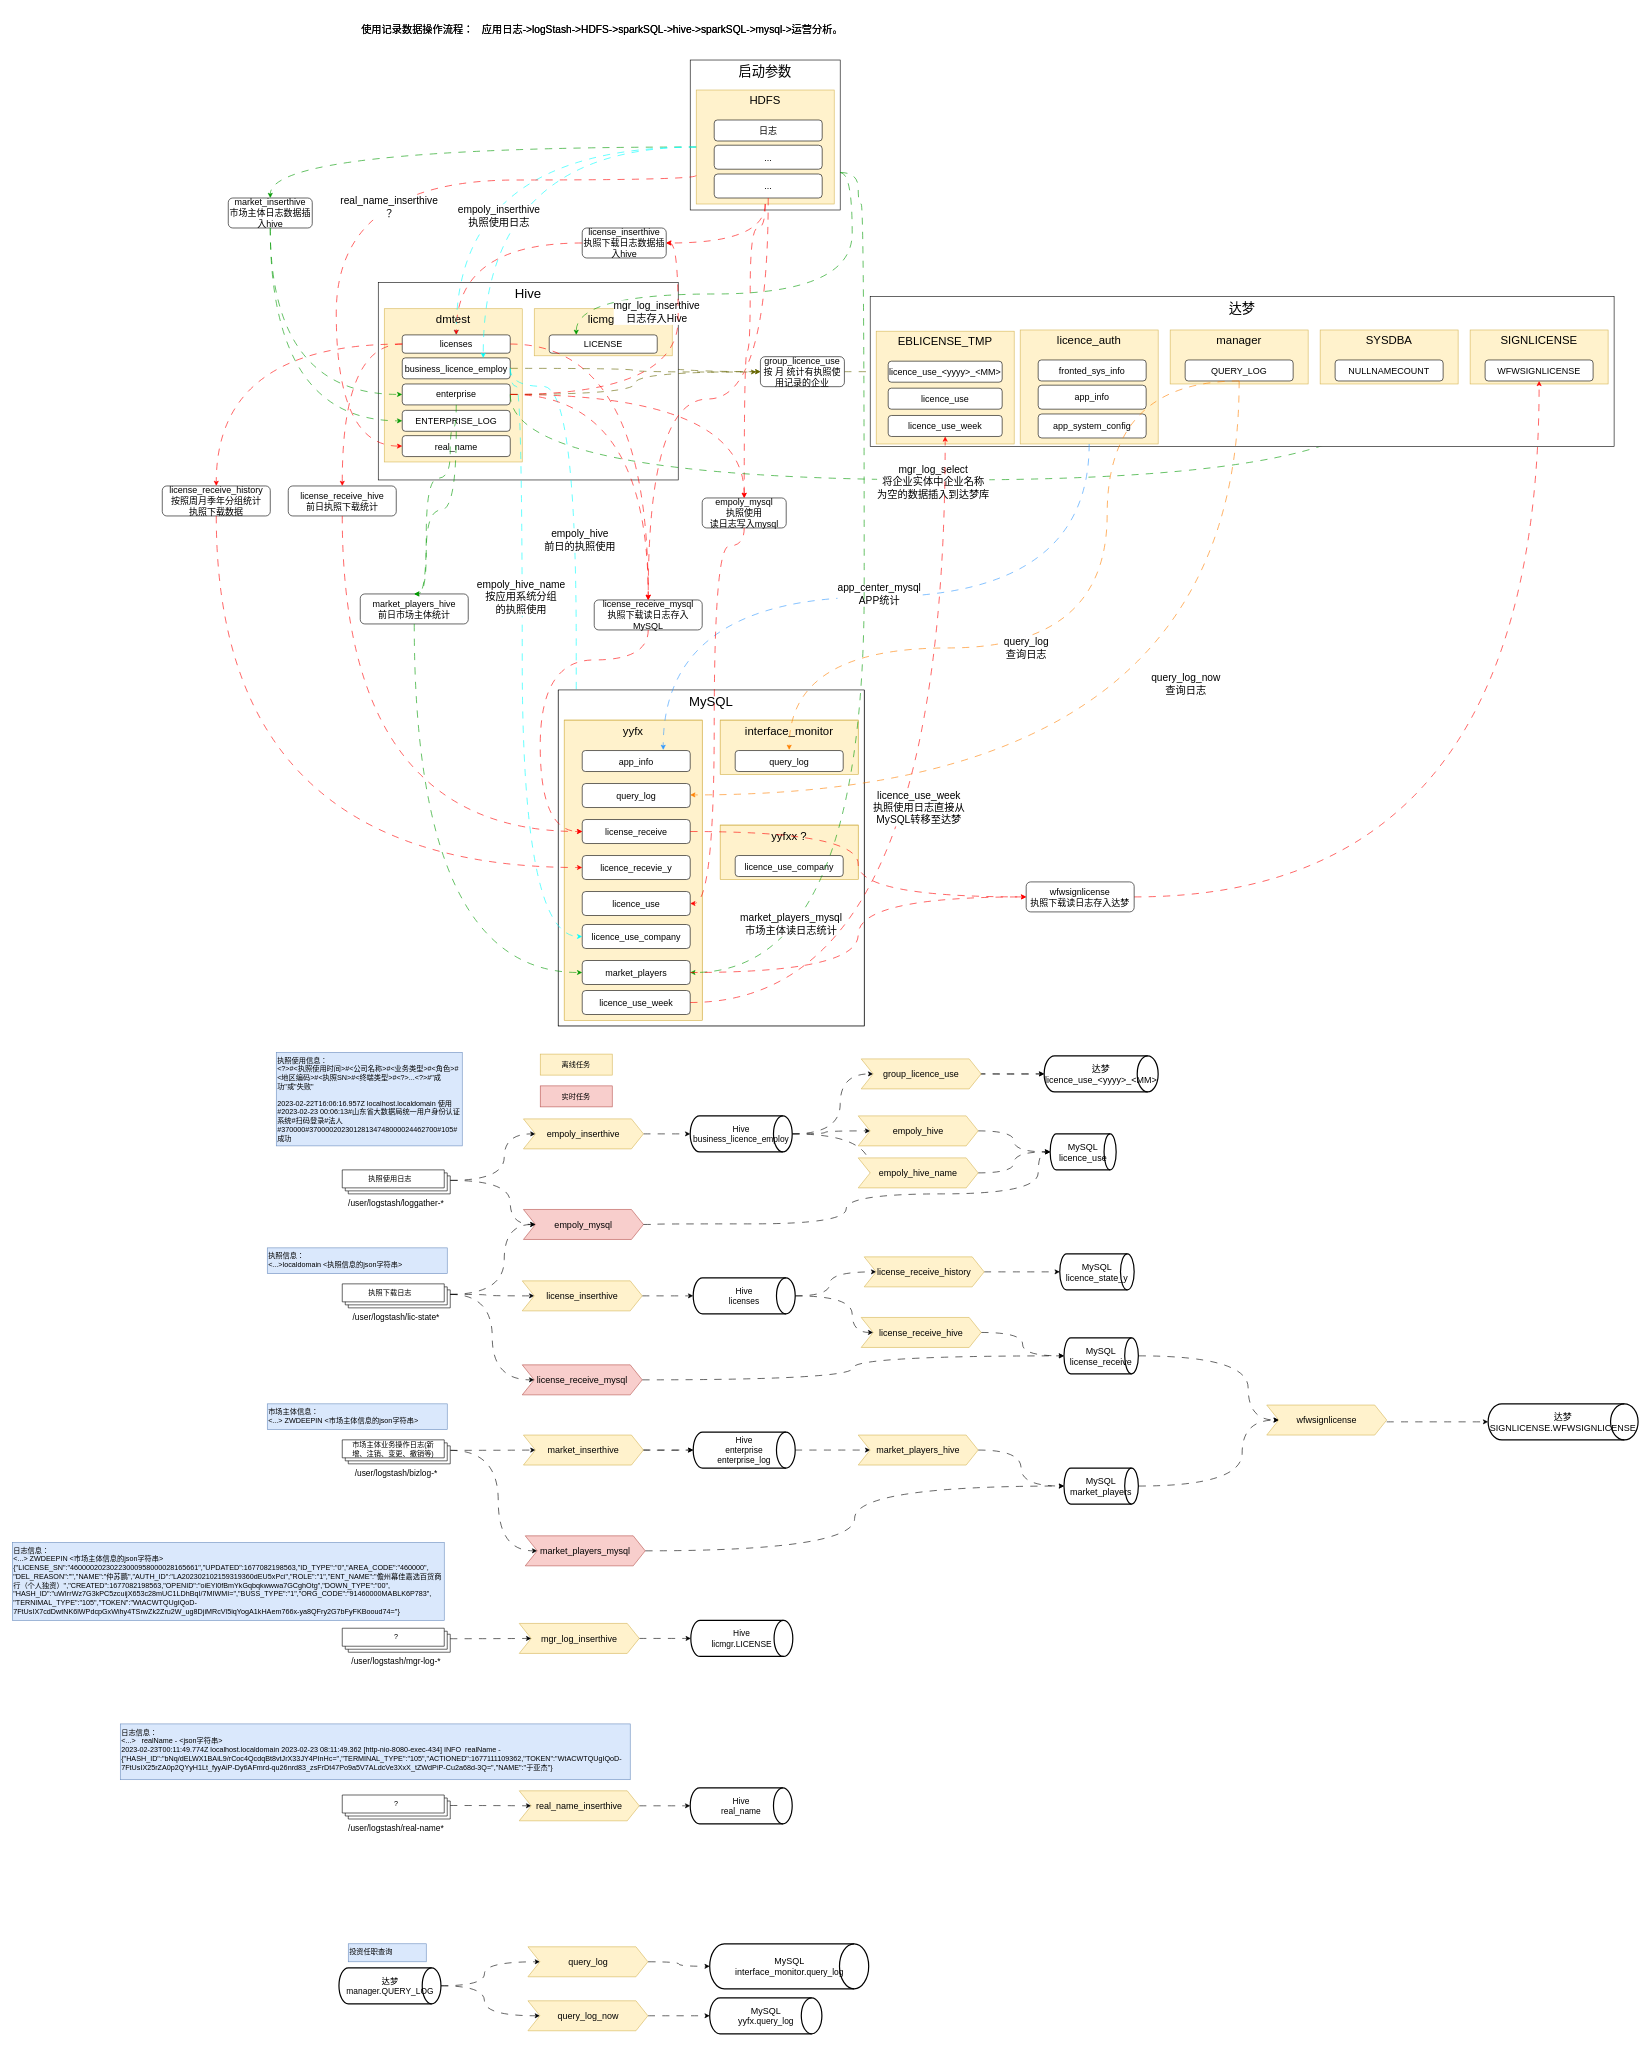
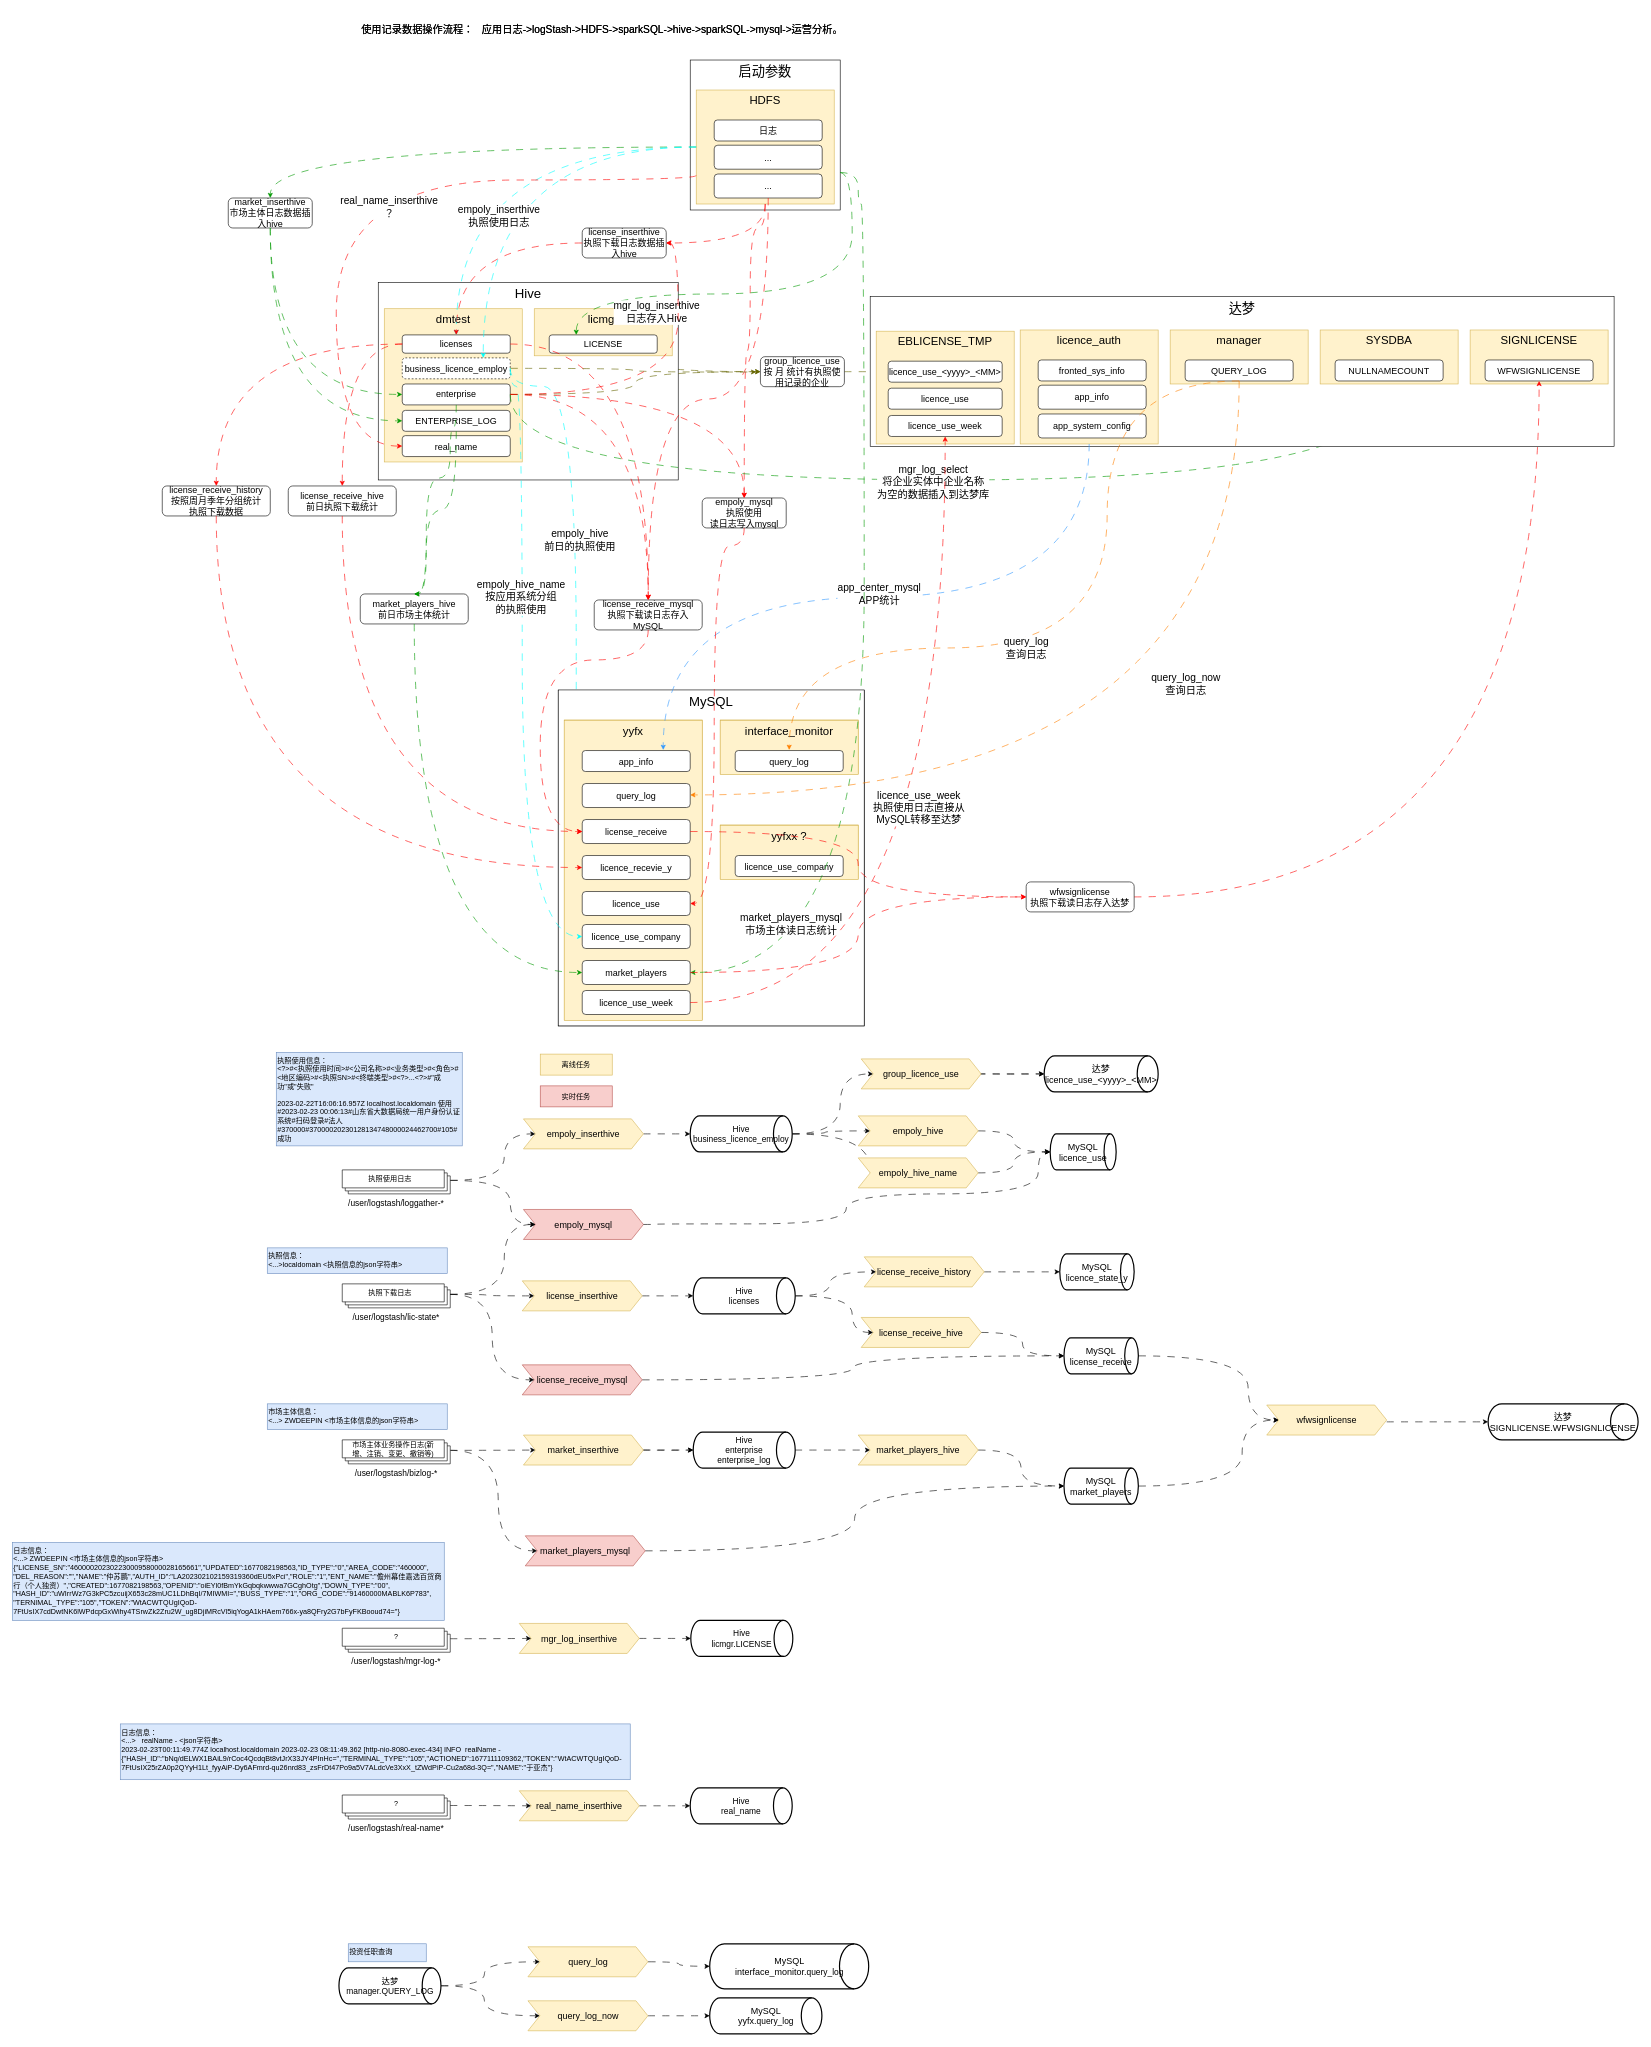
node "business_licence_employ": style solid -> dashed
